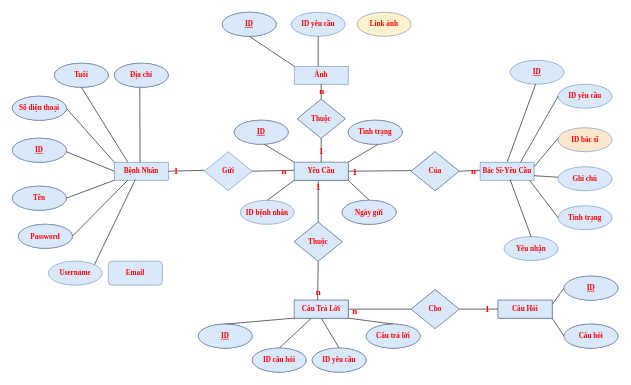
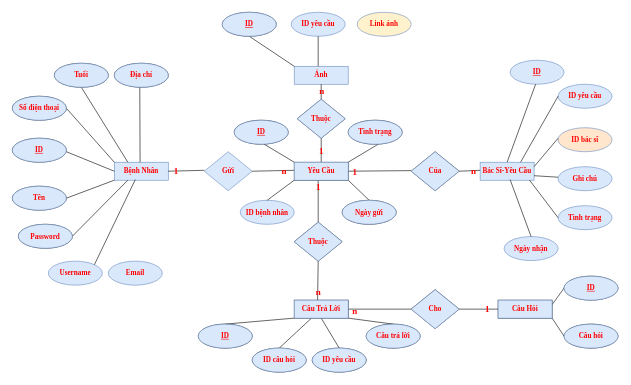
node "Yêu nhận": label "Yêu nhận" -> "Ngày nhận"
node "Email": shape rounded rectangle -> ellipse
